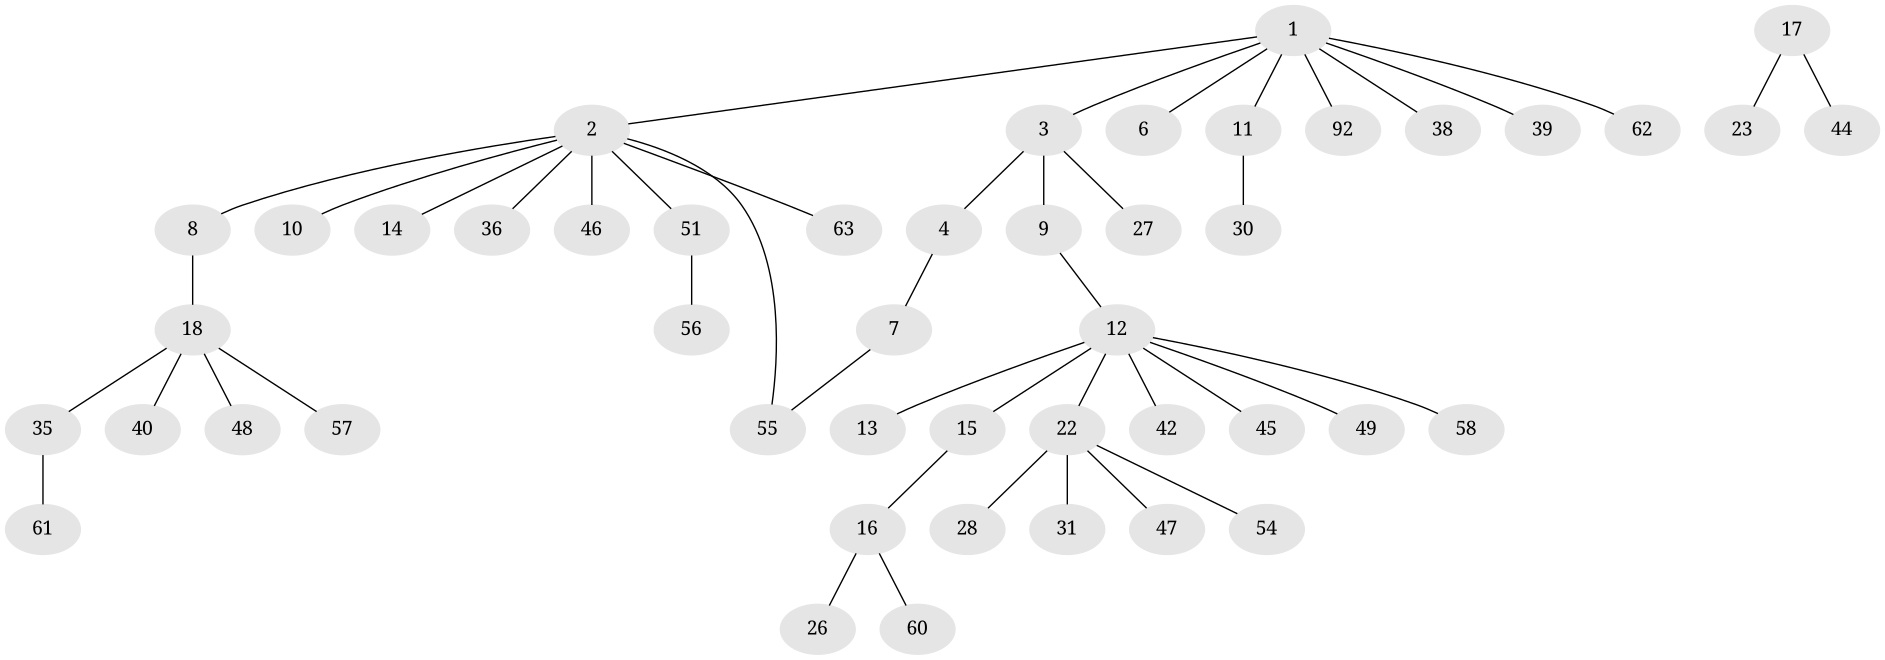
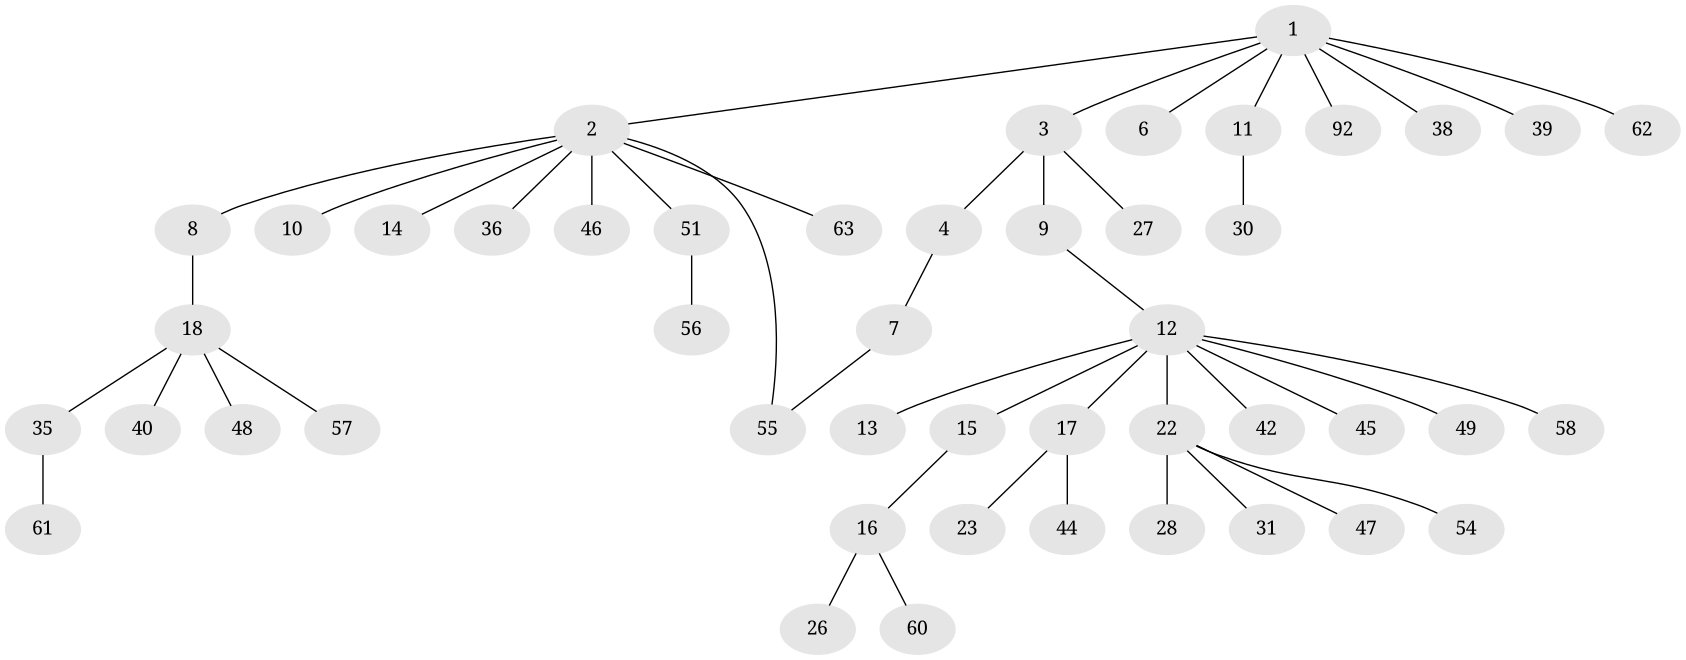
edge "12" -- "17": added
